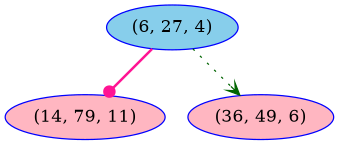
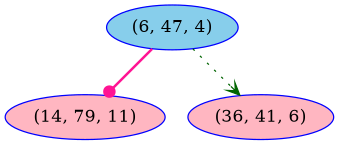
node "(6, 27, 4)": label "(6, 27, 4)" -> "(6, 47, 4)"
node "(36, 49, 6)": label "(36, 49, 6)" -> "(36, 41, 6)"
